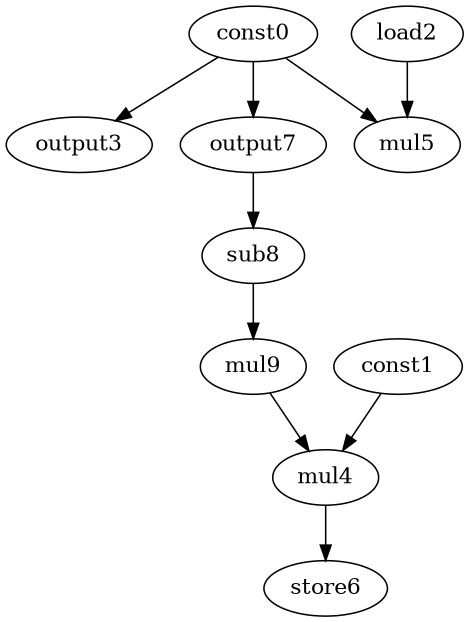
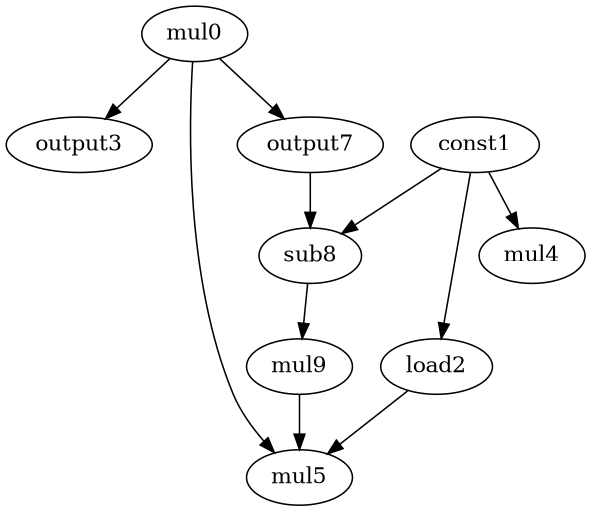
node "const0": label "const0" -> "mul0"
edge "const1" -> "sub8": added
edge "const1" -> "load2": added
edge "mul9" -> "mul4": now "mul9" -> "mul5"
node "store6": removed
